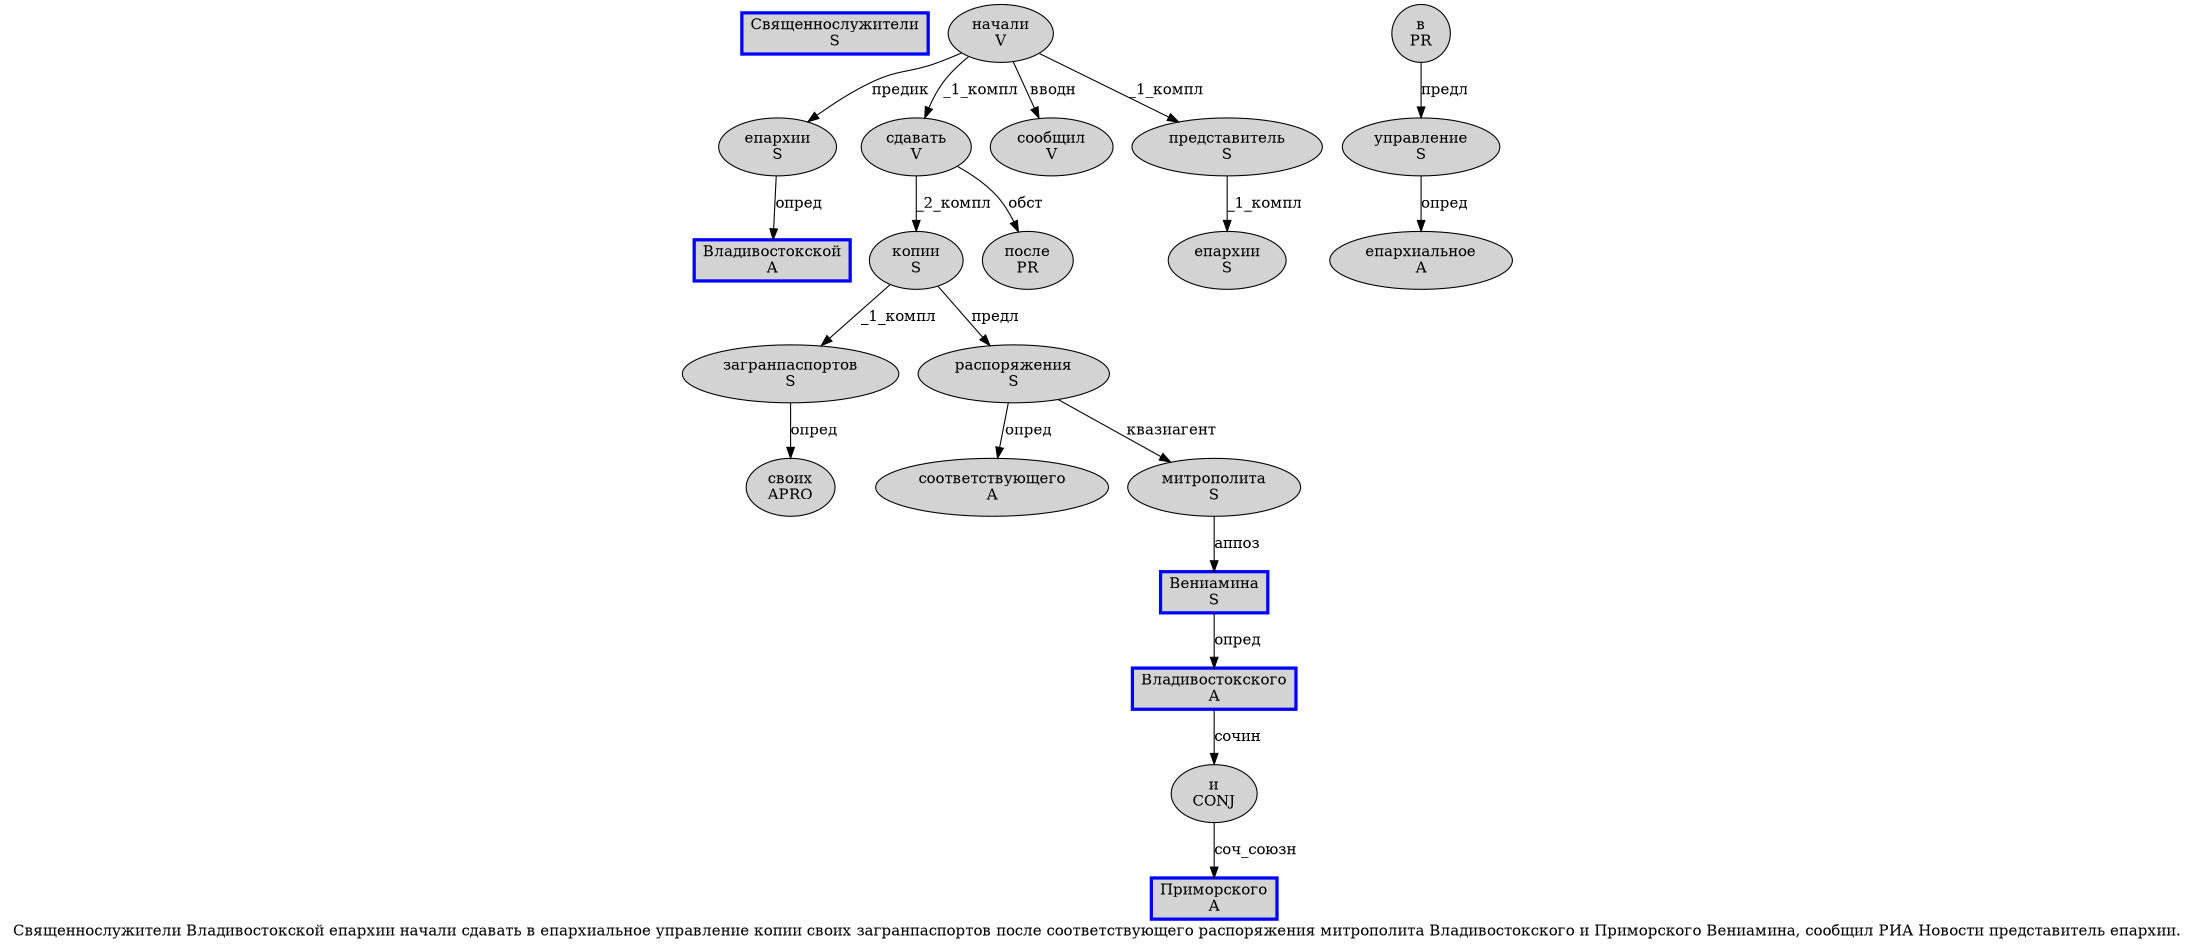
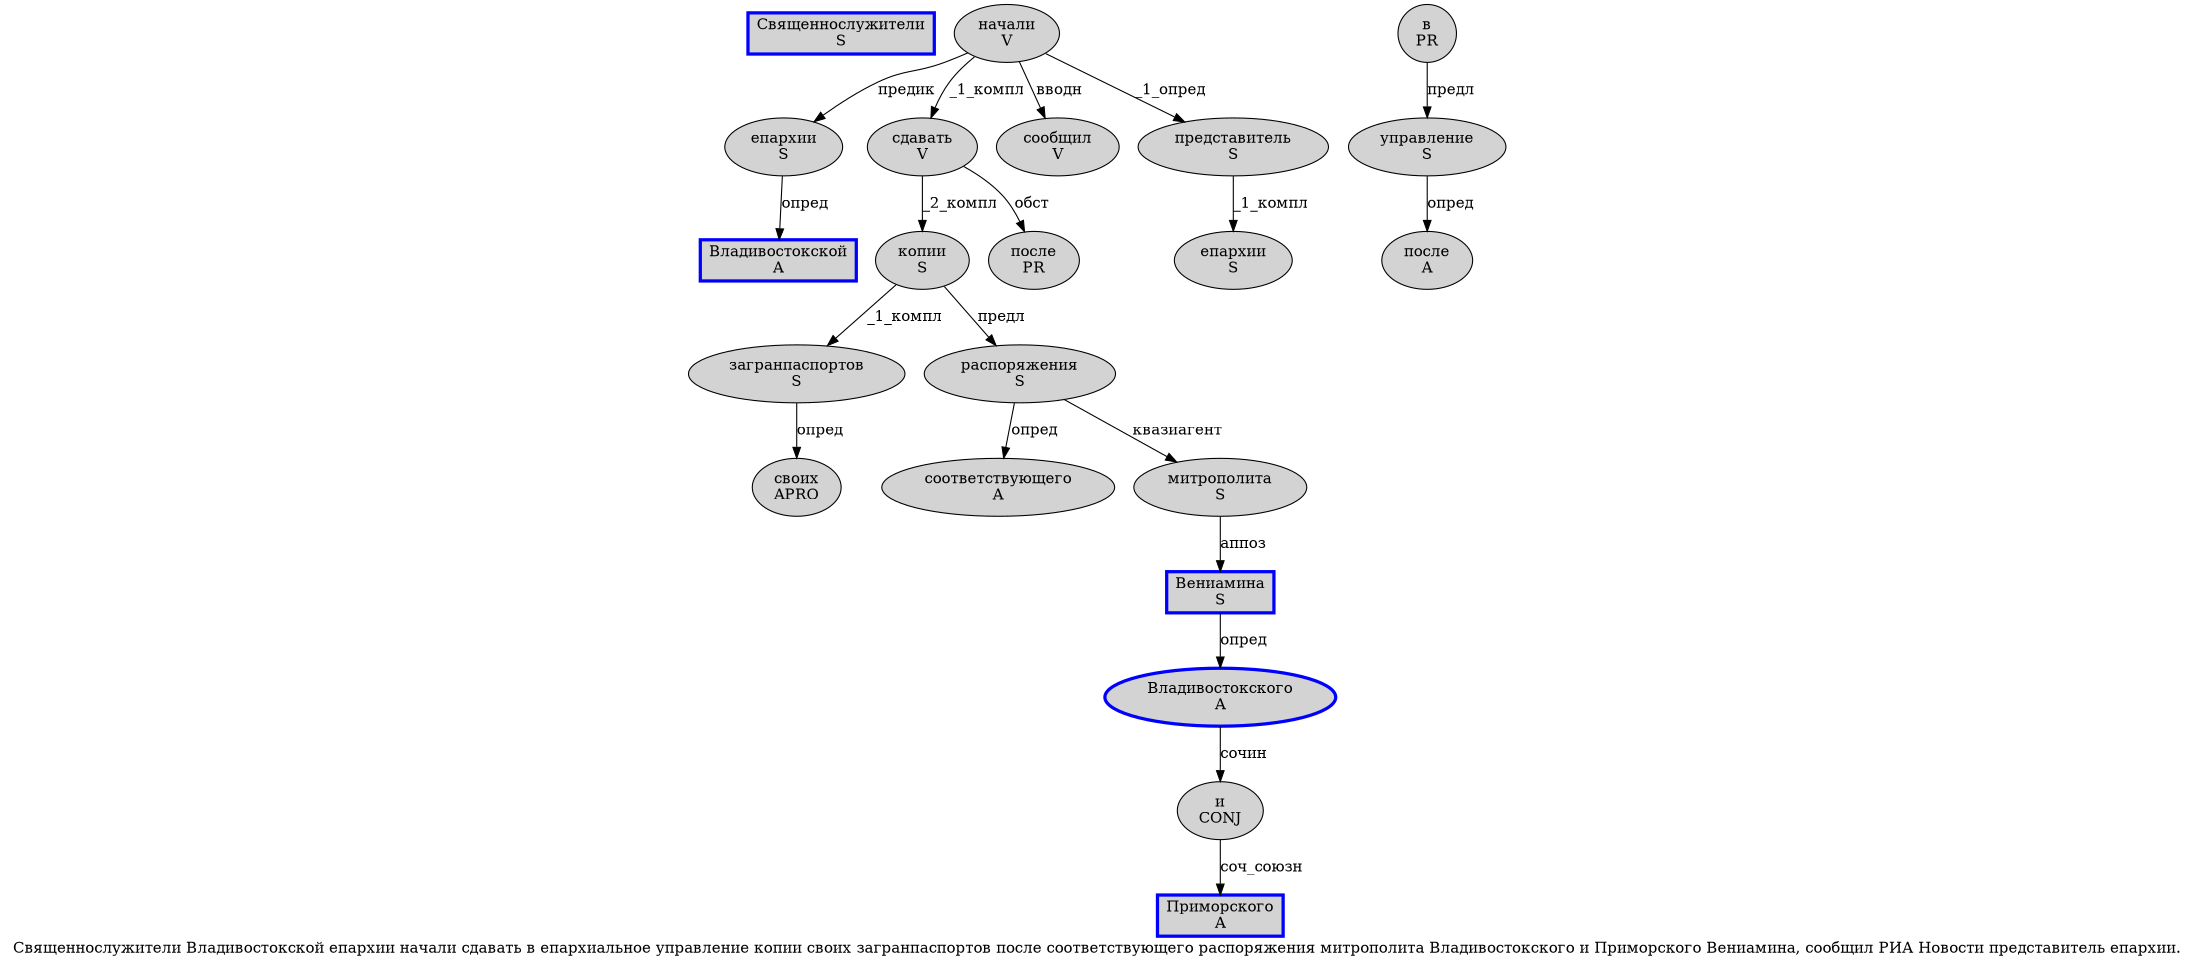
edge "начали V" -> "представитель S": label "_1_компл" -> "_1_опред"
node "епархиальное A": label "епархиальное A" -> "после A"
node "Владивостокского A": shape box -> ellipse
